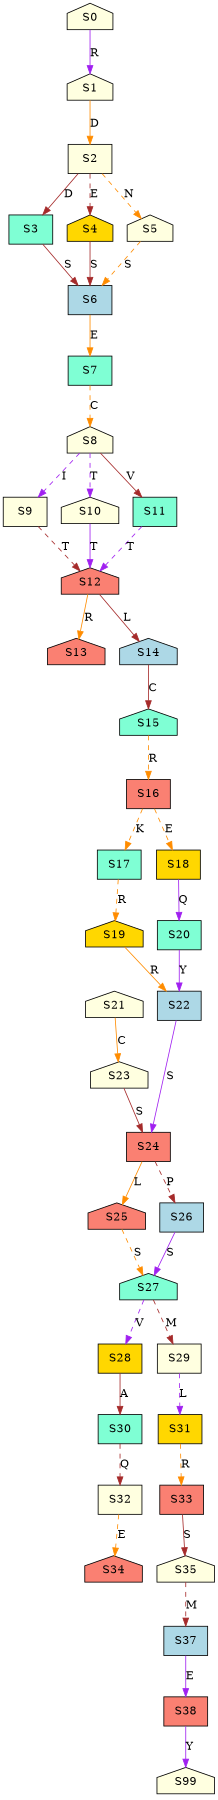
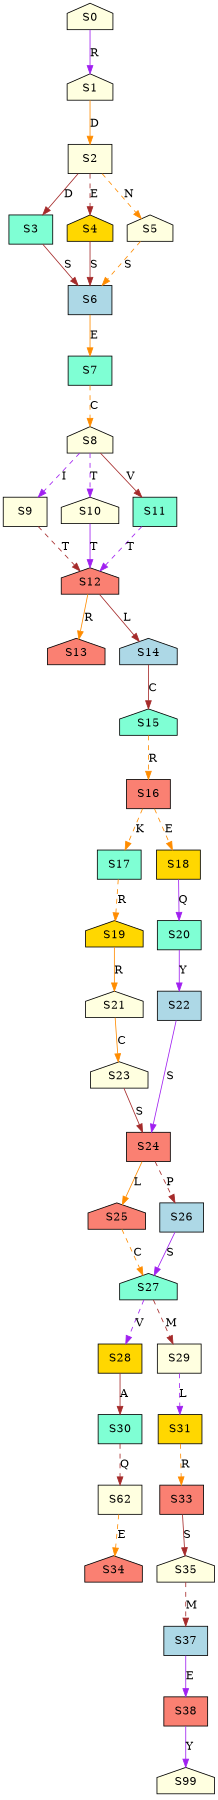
edge "S19" -> "S22": now "S19" -> "S21"
edge "S25" -> "S27": label "S" -> "C"
node "S32": label "S32" -> "S62"
